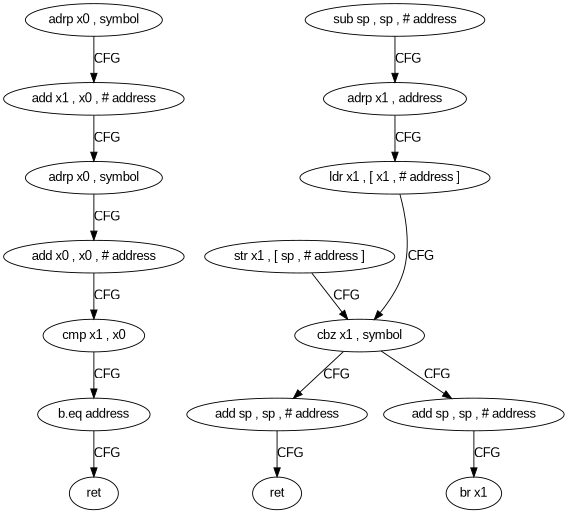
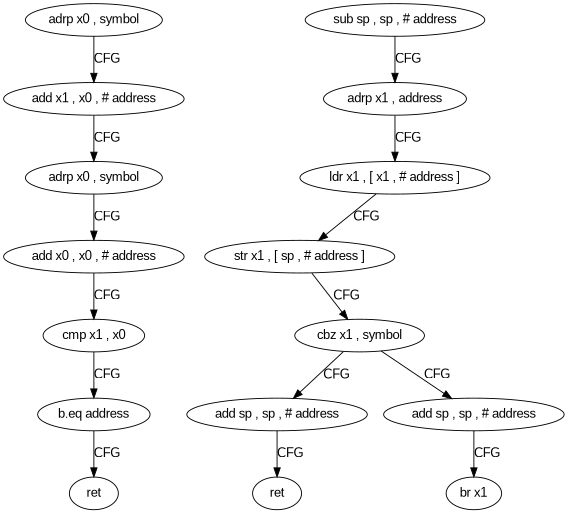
edge "ldr x1 , [ x1 , # address ]" -> "cbz x1 , symbol": now "ldr x1 , [ x1 , # address ]" -> "str x1 , [ sp , # address ]"
